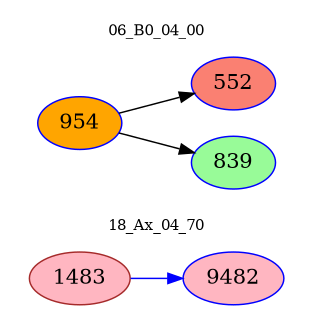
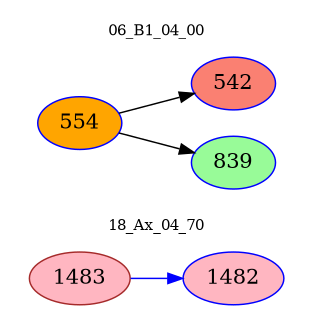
cluster "06_B0_04_00": label "06_B0_04_00" -> "06_B1_04_00"
node "552": label "552" -> "542"
node "954": label "954" -> "554"
node "9482": label "9482" -> "1482"
